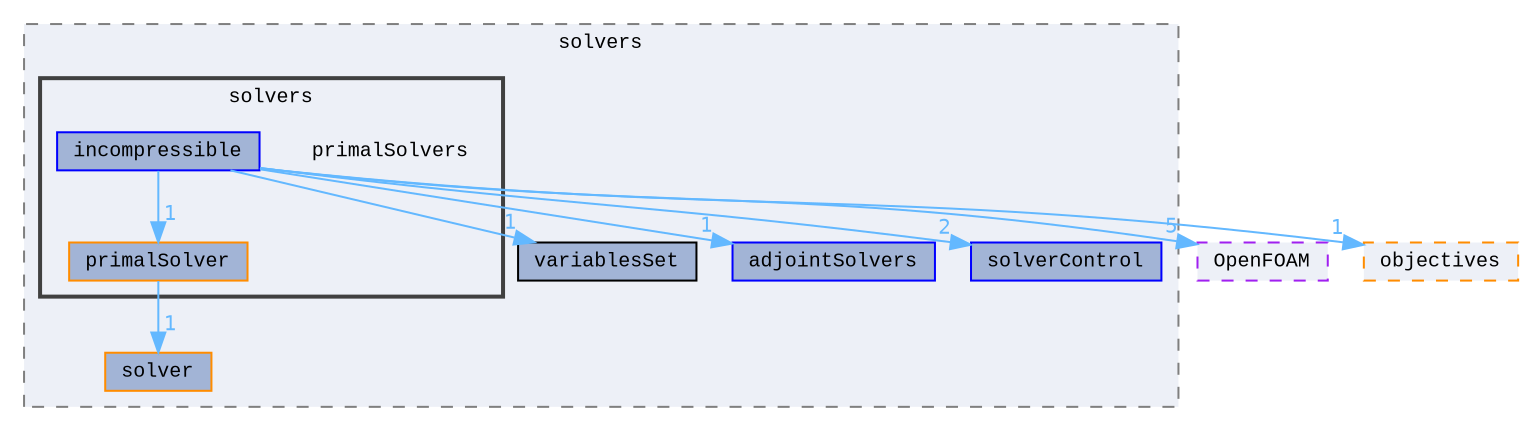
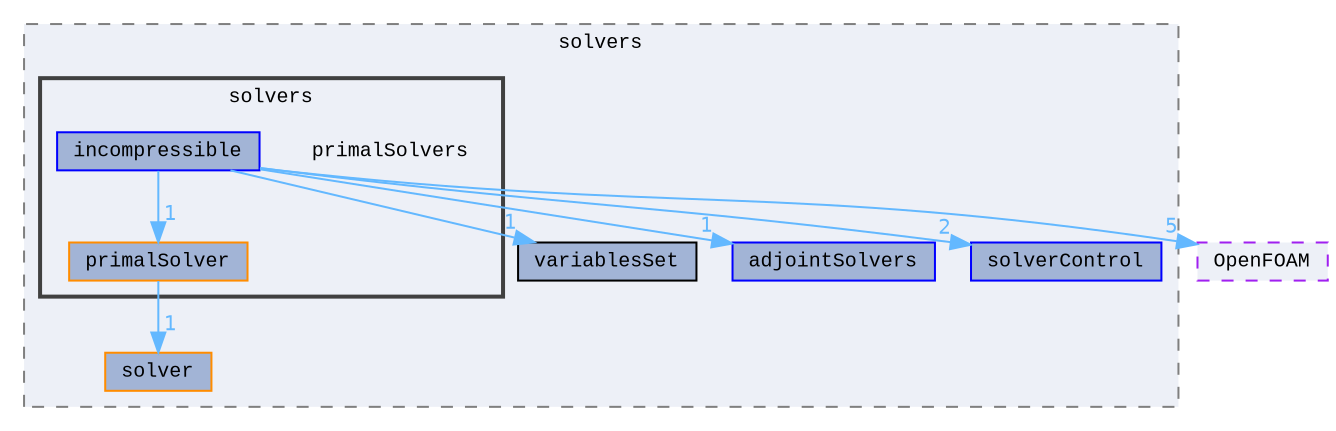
node "objectives": removed
